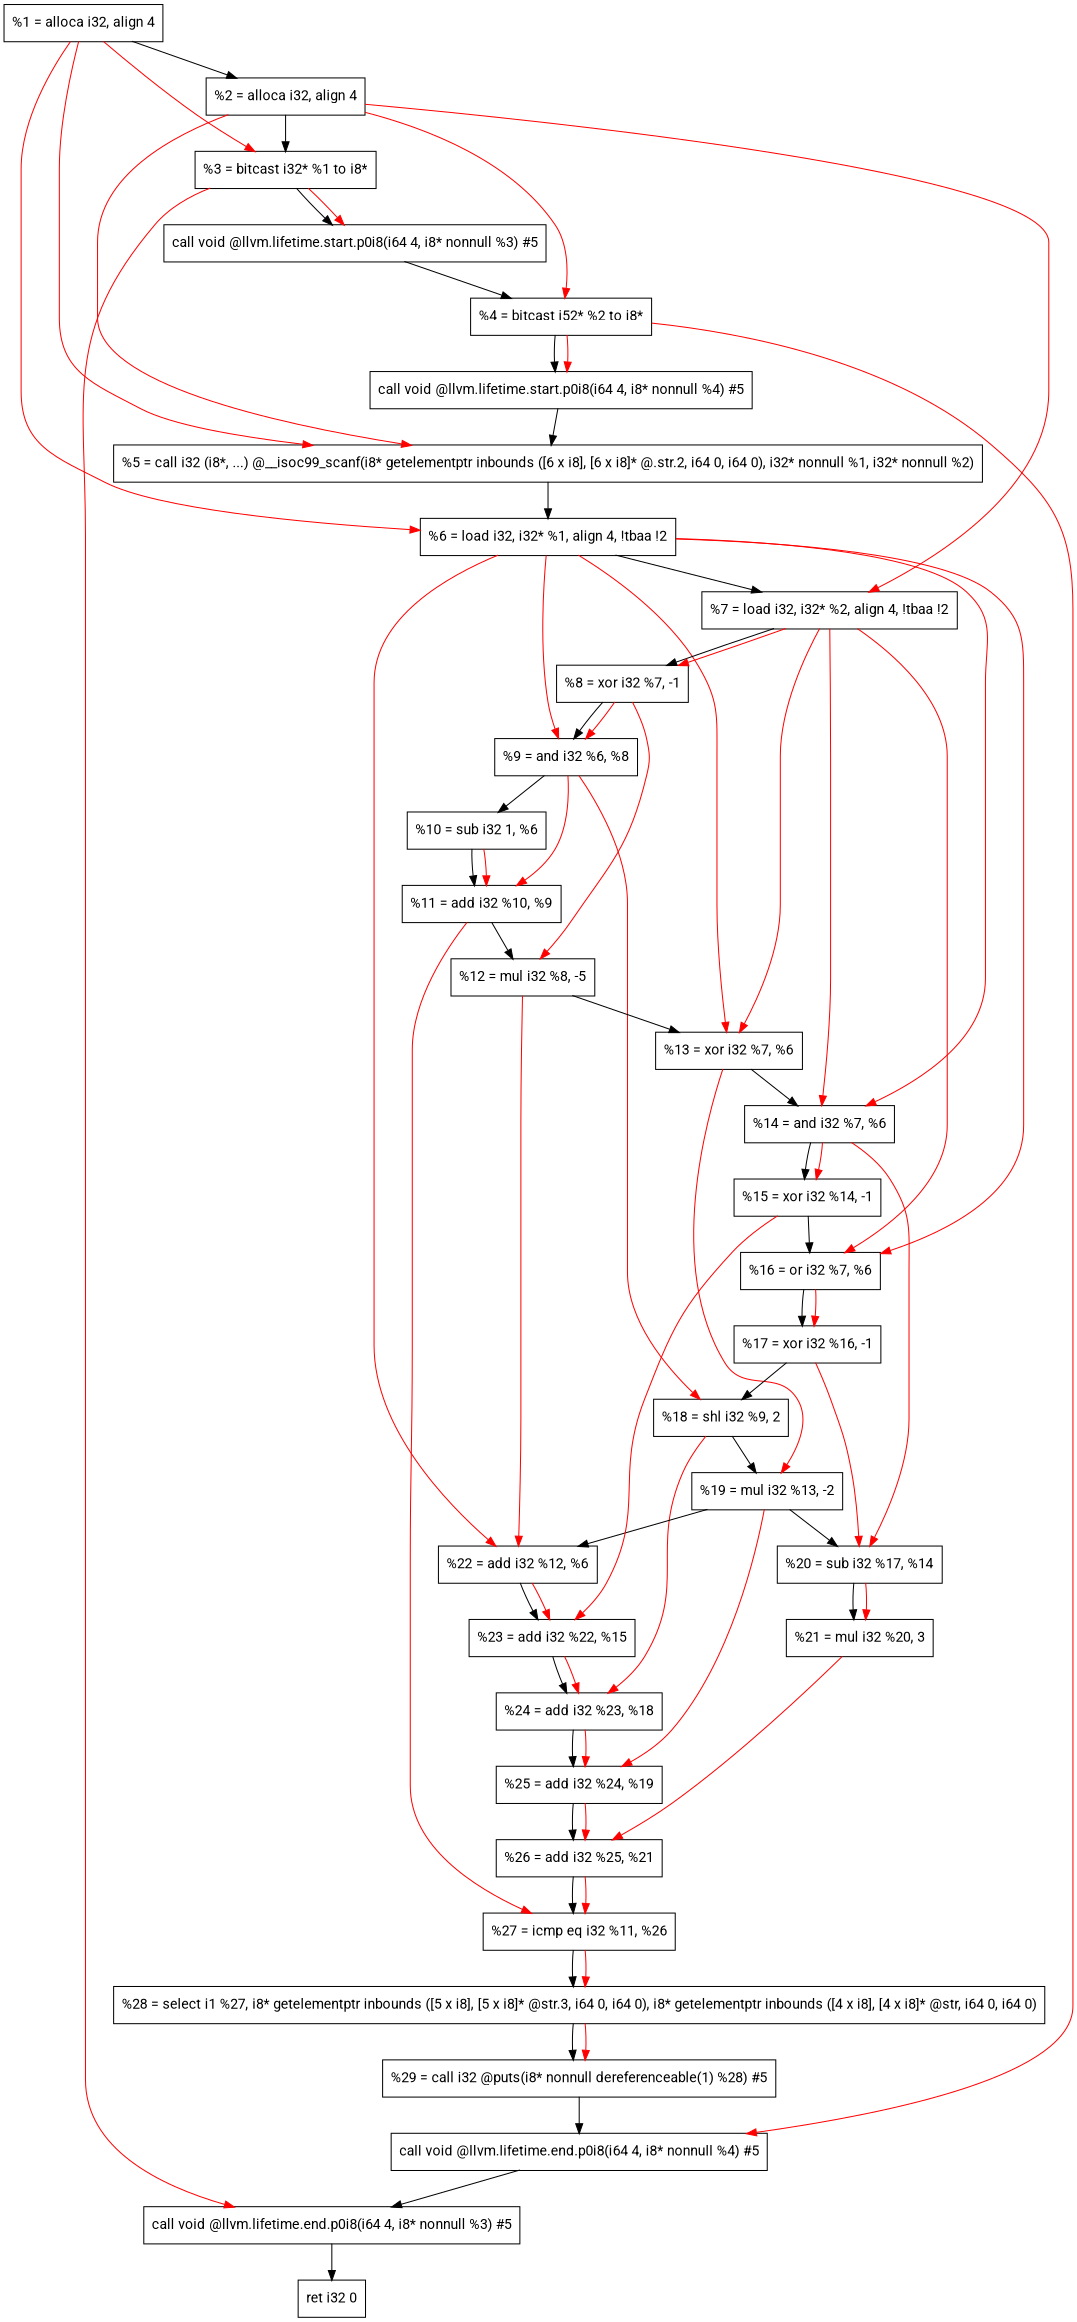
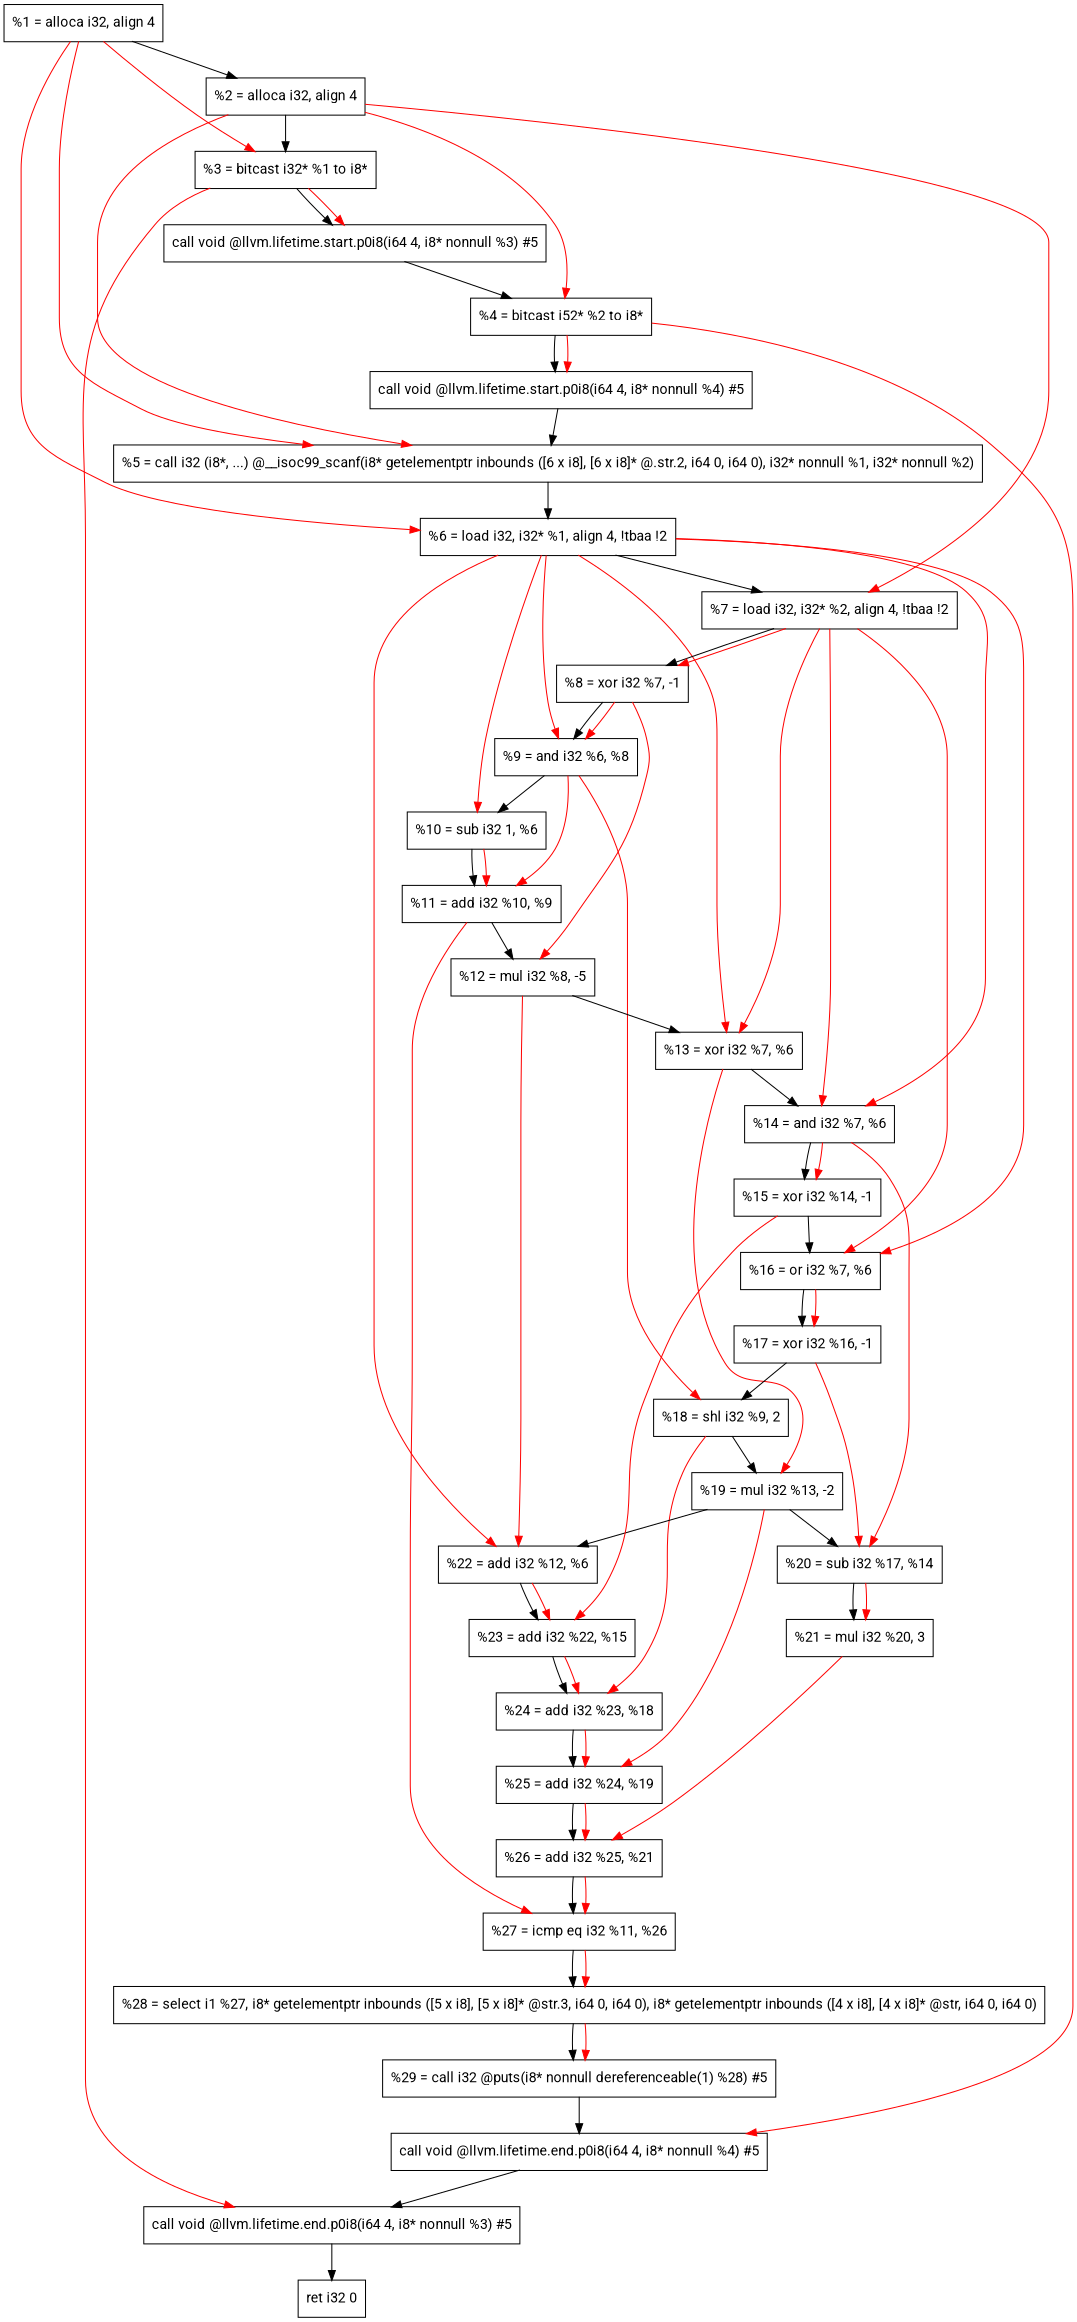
edge "%6 = load i32, i32* %1, align 4, !tbaa !2" -> "%10 = sub i32 1, %6": added
